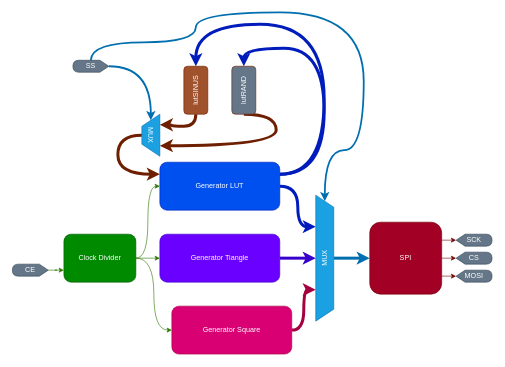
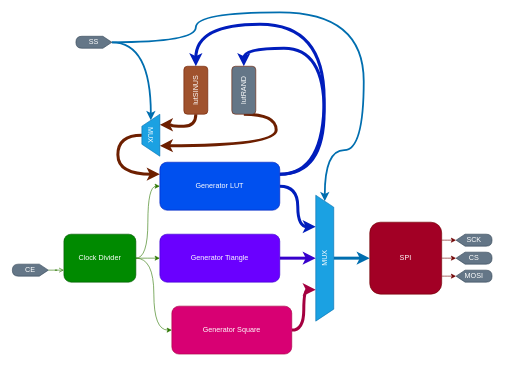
node "SS": moved (91, 66) -> (94, 42)
edge "CE" -> "Clock Divider": arrowhead classic -> open
